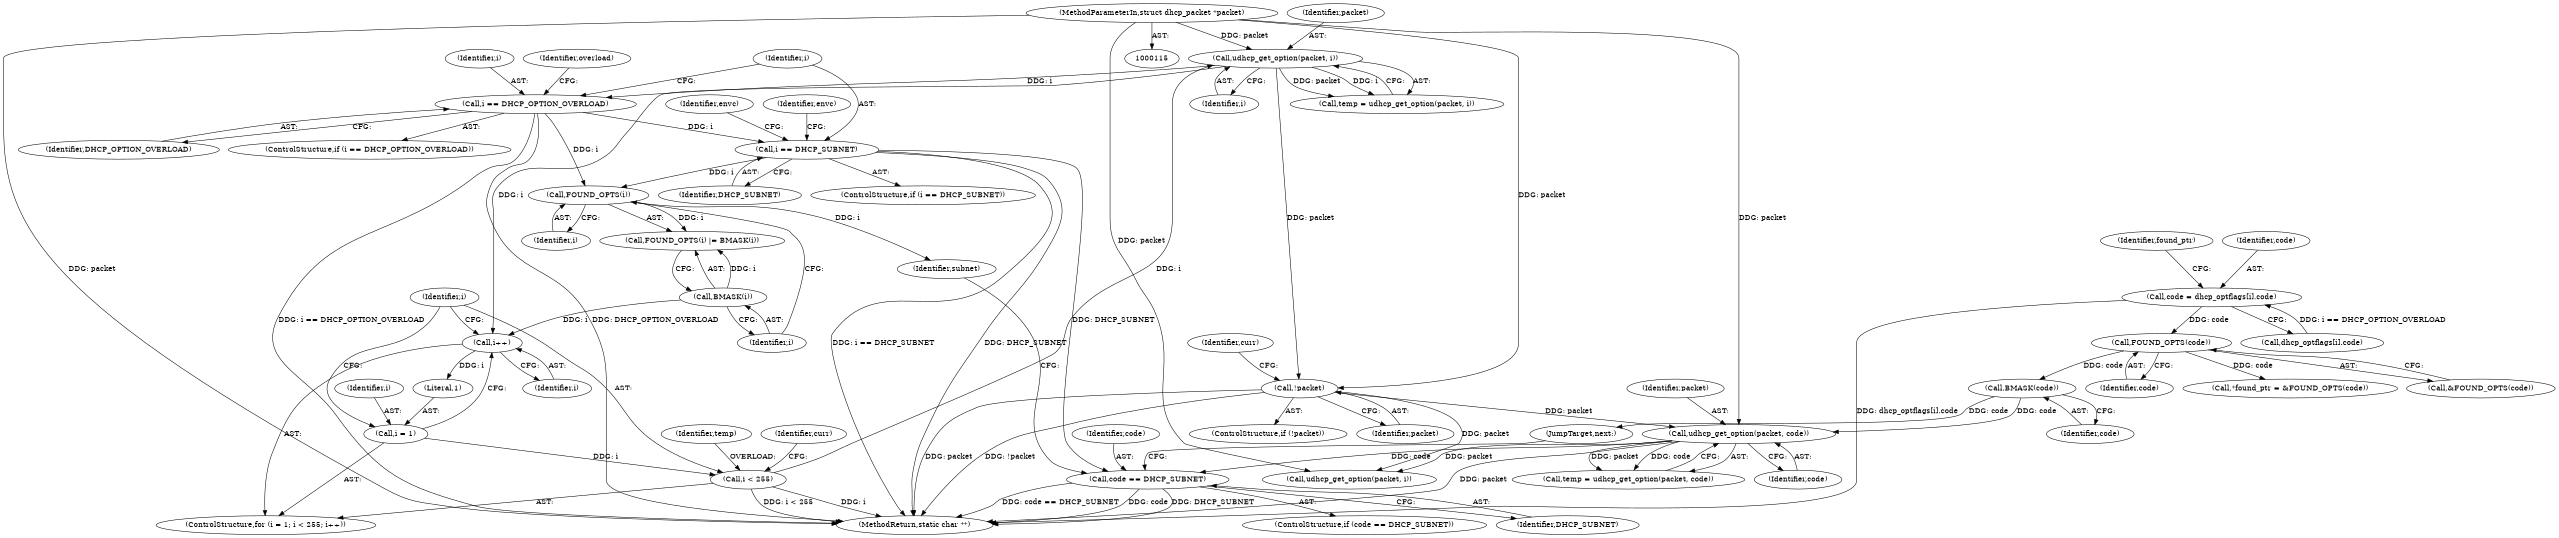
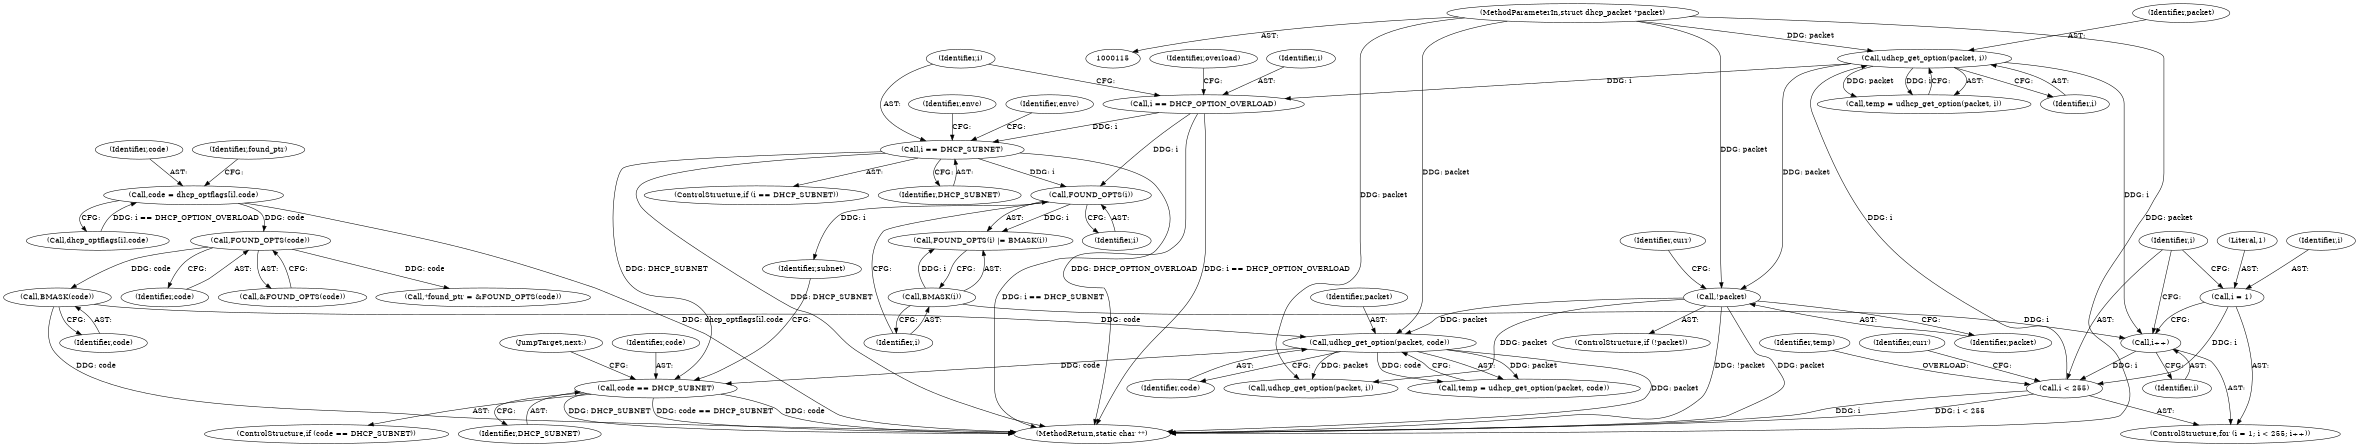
node "(Identifier,DHCP_OPTION_OVERLOAD)": removed
node "(ControlStructure,if (i == DHCP_OPTION_OVERLOAD))": removed
edge "(Call,i++)" -> "(Literal,1)": now "(Call,i++)" -> "(Call,i < 255)"
edge "(Call,BMASK(code))" -> "(JumpTarget,next:)": now "(Call,BMASK(code))" -> "(MethodReturn,static char **)"
